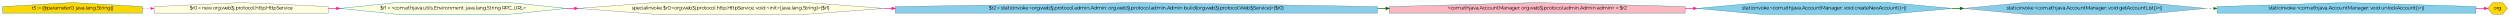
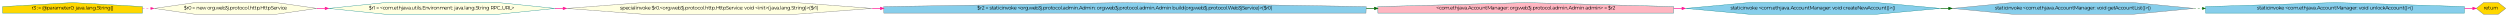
node "$r0 = new org.web3j.protocol.http.HttpService": shape house -> hexagon
node "org": label "org" -> "return"
